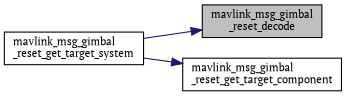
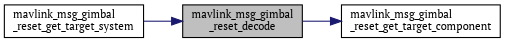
edge "mavlink_msg_gimbal _reset_get_target_system" -> "mavlink_msg_gimbal _reset_get_target_component": now "mavlink_msg_gimbal _reset_decode" -> "mavlink_msg_gimbal _reset_get_target_component"
